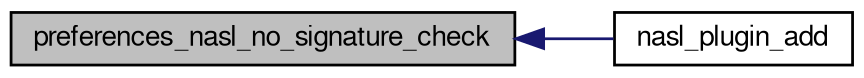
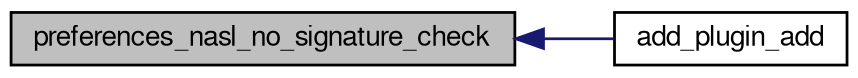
node "nasl_plugin_add": label "nasl_plugin_add" -> "add_plugin_add"
